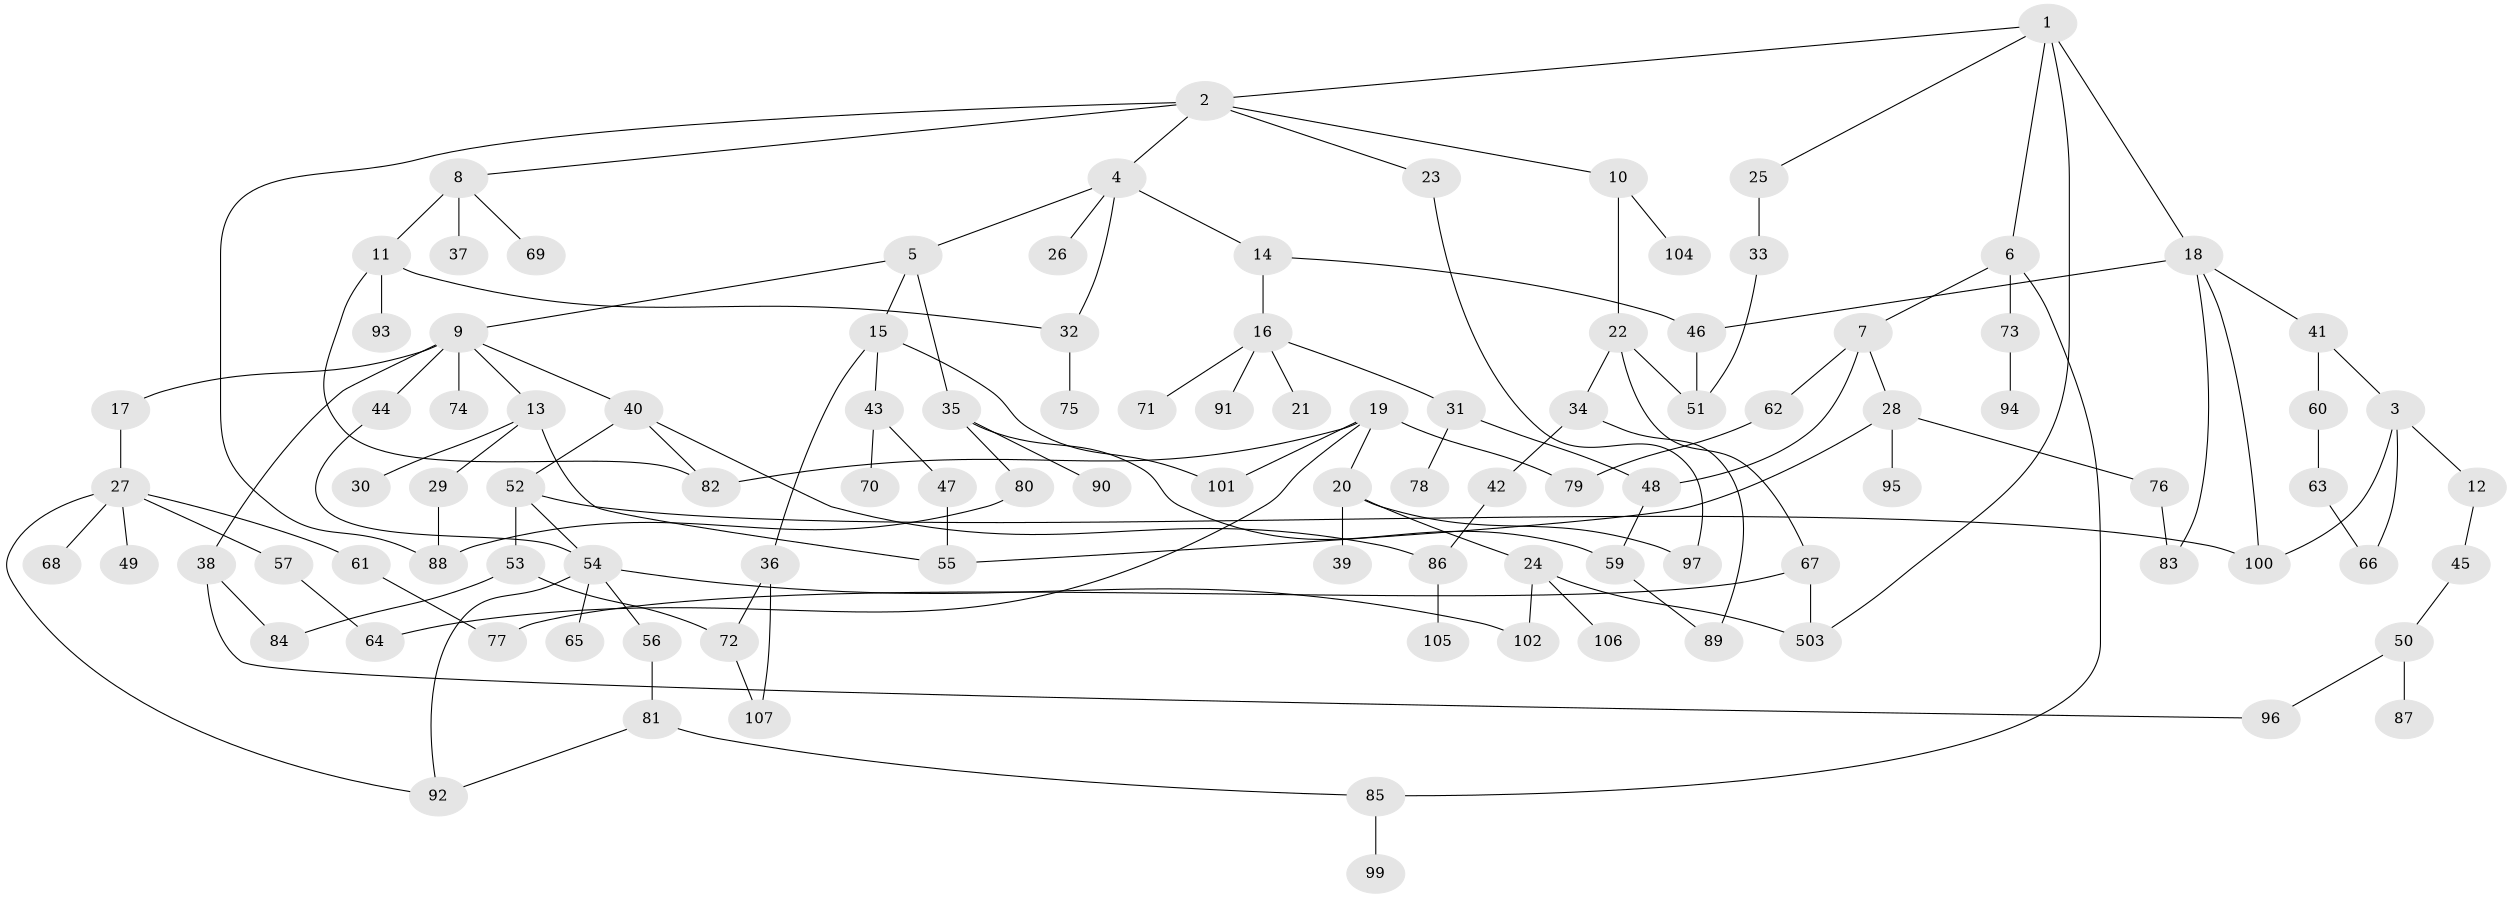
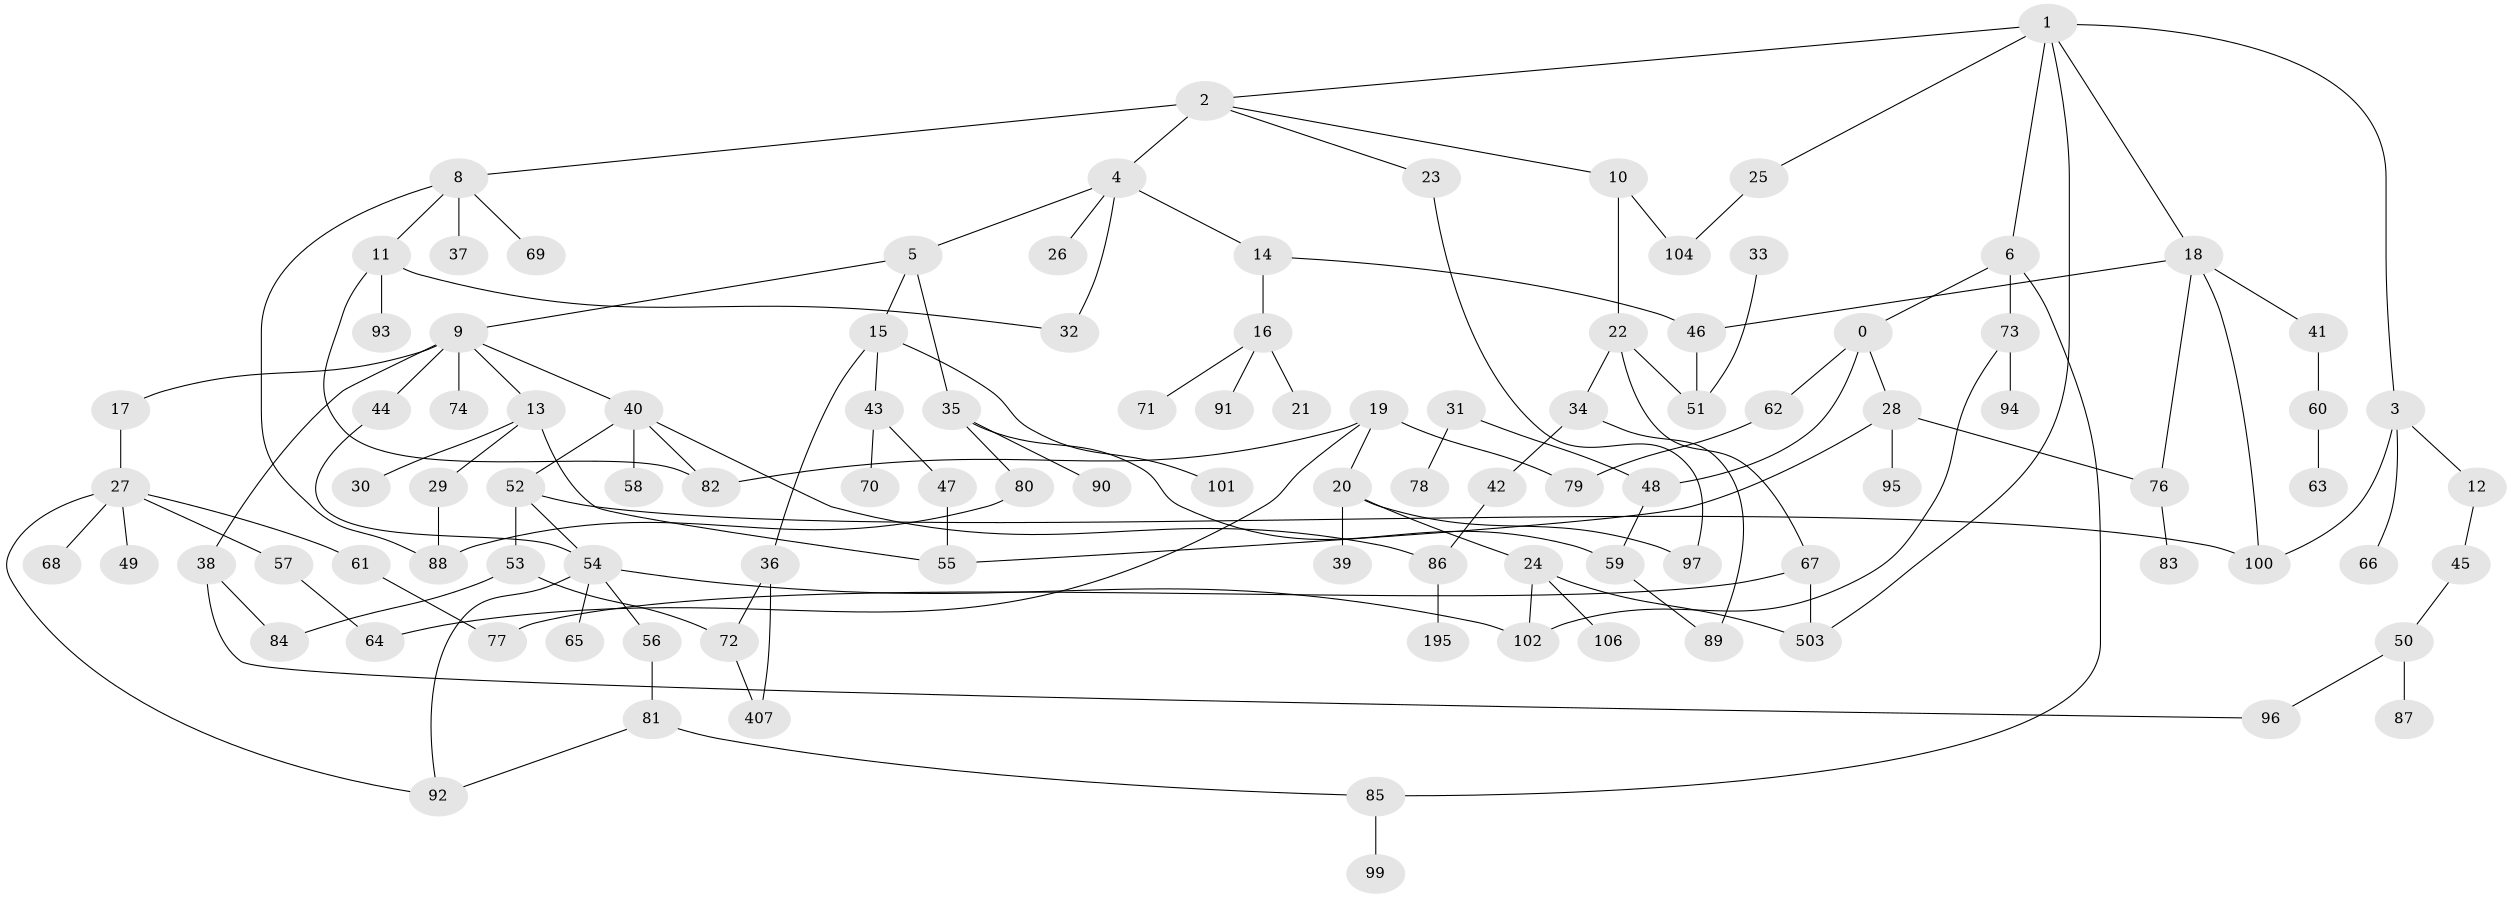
edge "2" -- "88": now "8" -- "88"
edge "25" -- "33": now "25" -- "104"
node "7": label "7" -> "0"
edge "16" -- "31": removed
edge "41" -- "3": now "1" -- "3"
node "75": removed
edge "18" -- "83": now "18" -- "76"
edge "19" -- "101": removed
node "58": added
edge "63" -- "66": removed
edge "73" -- "102": added
node "105": label "105" -> "195"
node "107": label "107" -> "407"
